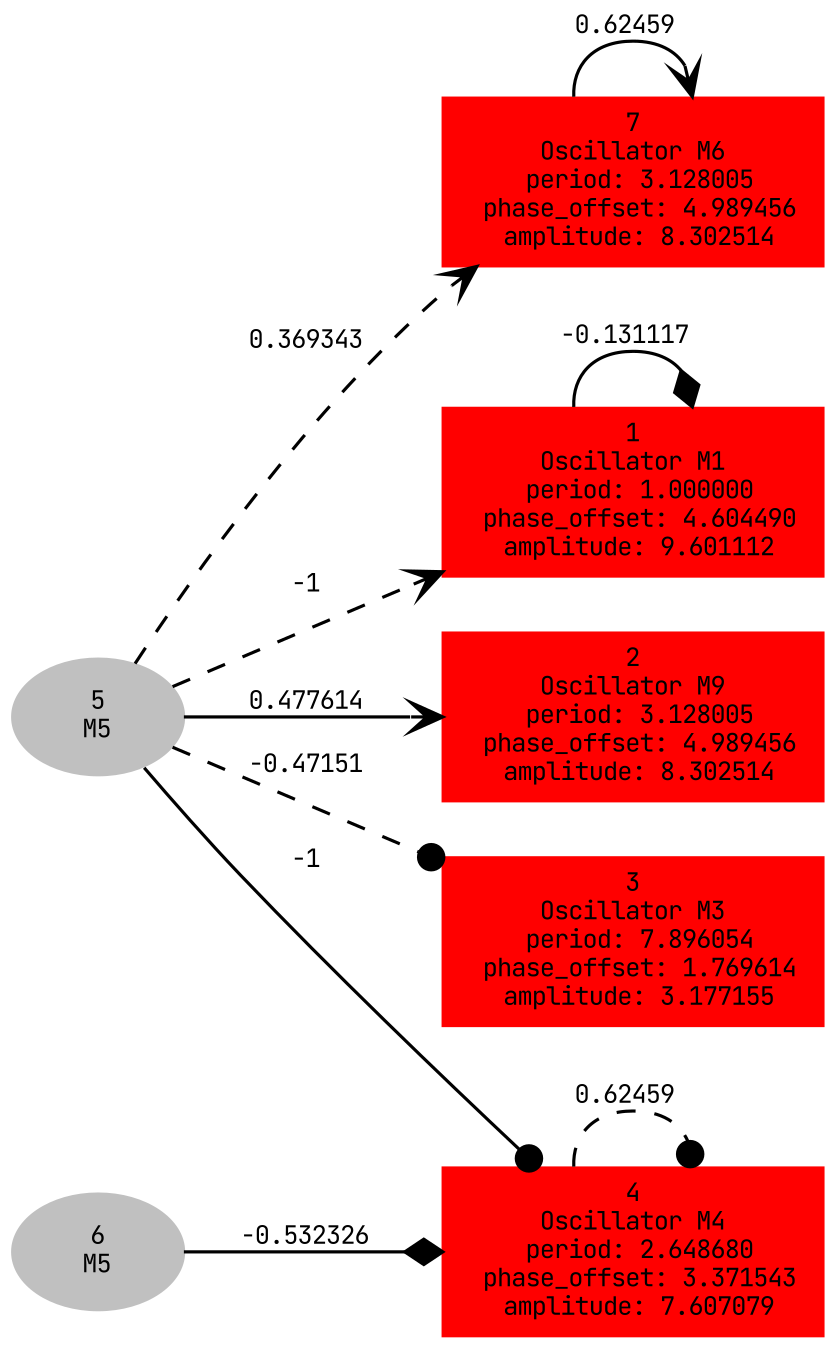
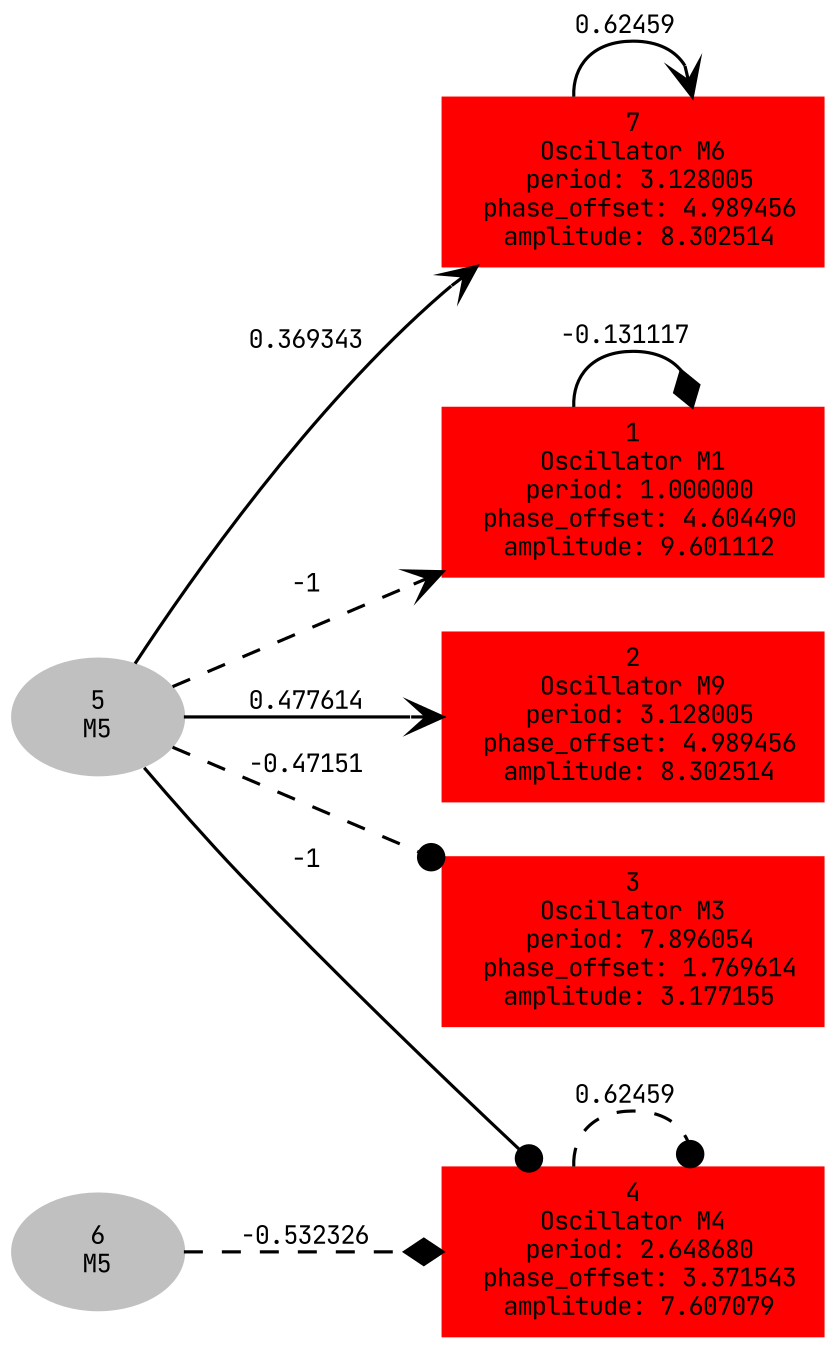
edge "5" -> "7": style dashed -> solid
edge "6" -> "4": style solid -> dashed
